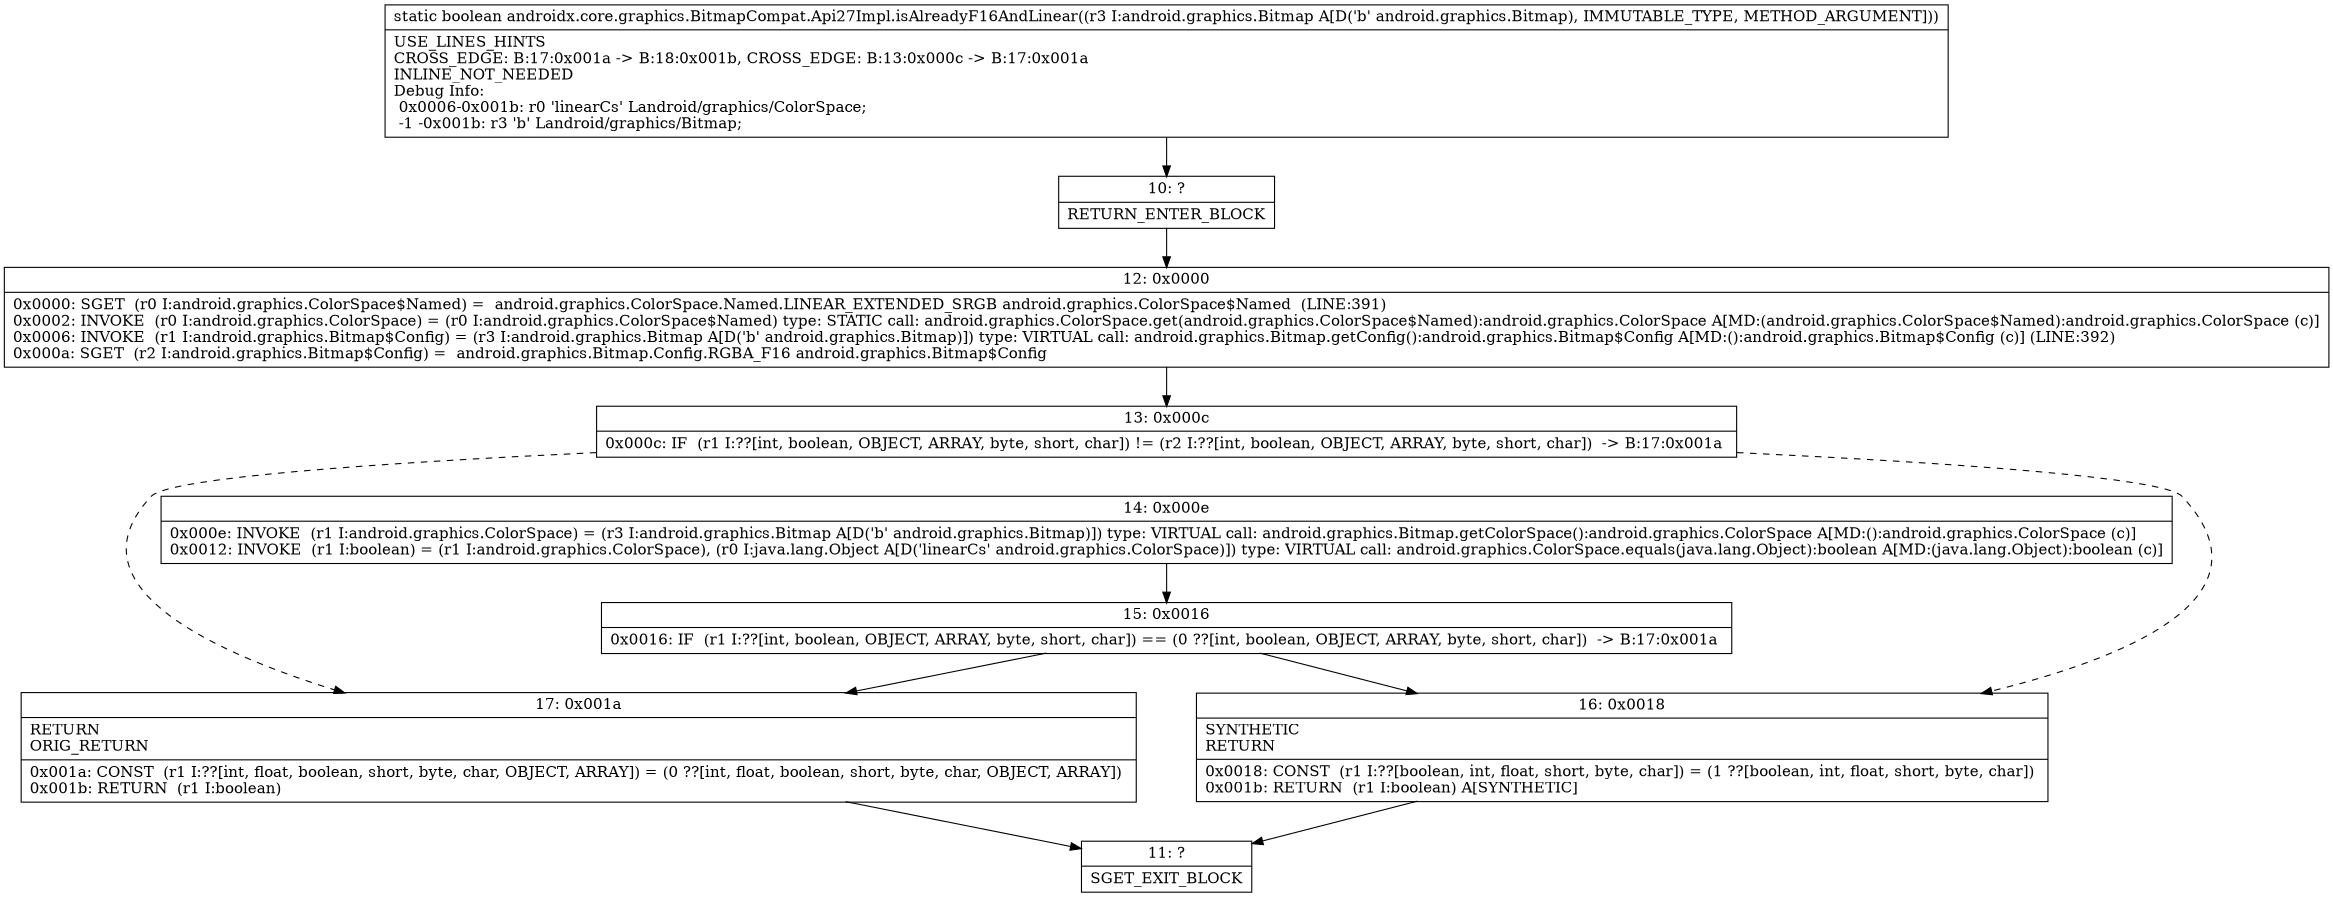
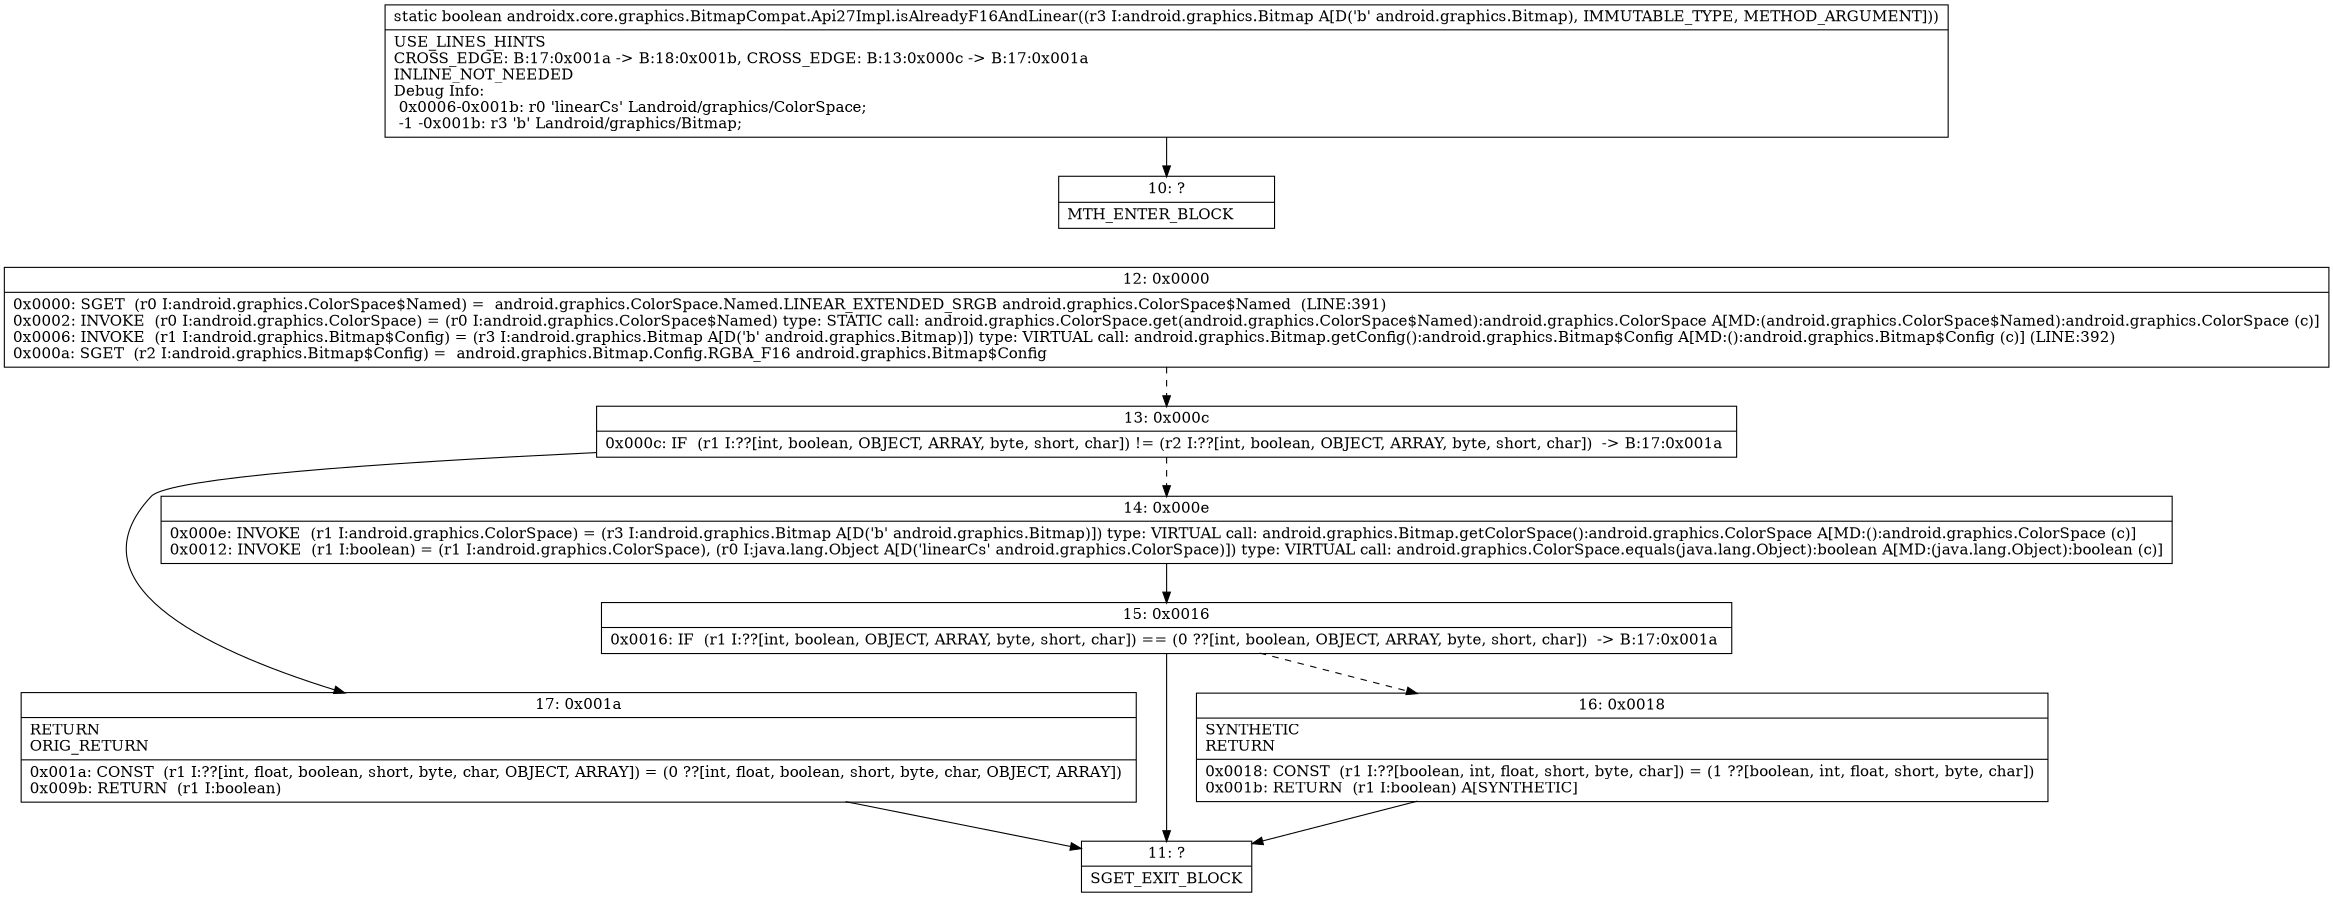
node "10: ?": text "RETURN_ENTER_BLOCK" -> "MTH_ENTER_BLOCK"
edge "10: ?" -> "12: 0x0000": removed
edge "12: 0x0000" -> "13: 0x000c": style solid -> dashed
edge "13: 0x000c" -> "17: 0x001a": style dashed -> solid
edge "13: 0x000c" -> "16: 0x0018": now "13: 0x000c" -> "14: 0x000e"
edge "15: 0x0016" -> "17: 0x001a": now "15: 0x0016" -> "11: ?"
edge "15: 0x0016" -> "16: 0x0018": style solid -> dashed
node "17: 0x001a": text "0x001b: RETURN  (r1 I:boolean)" -> "0x009b: RETURN  (r1 I:boolean)"
